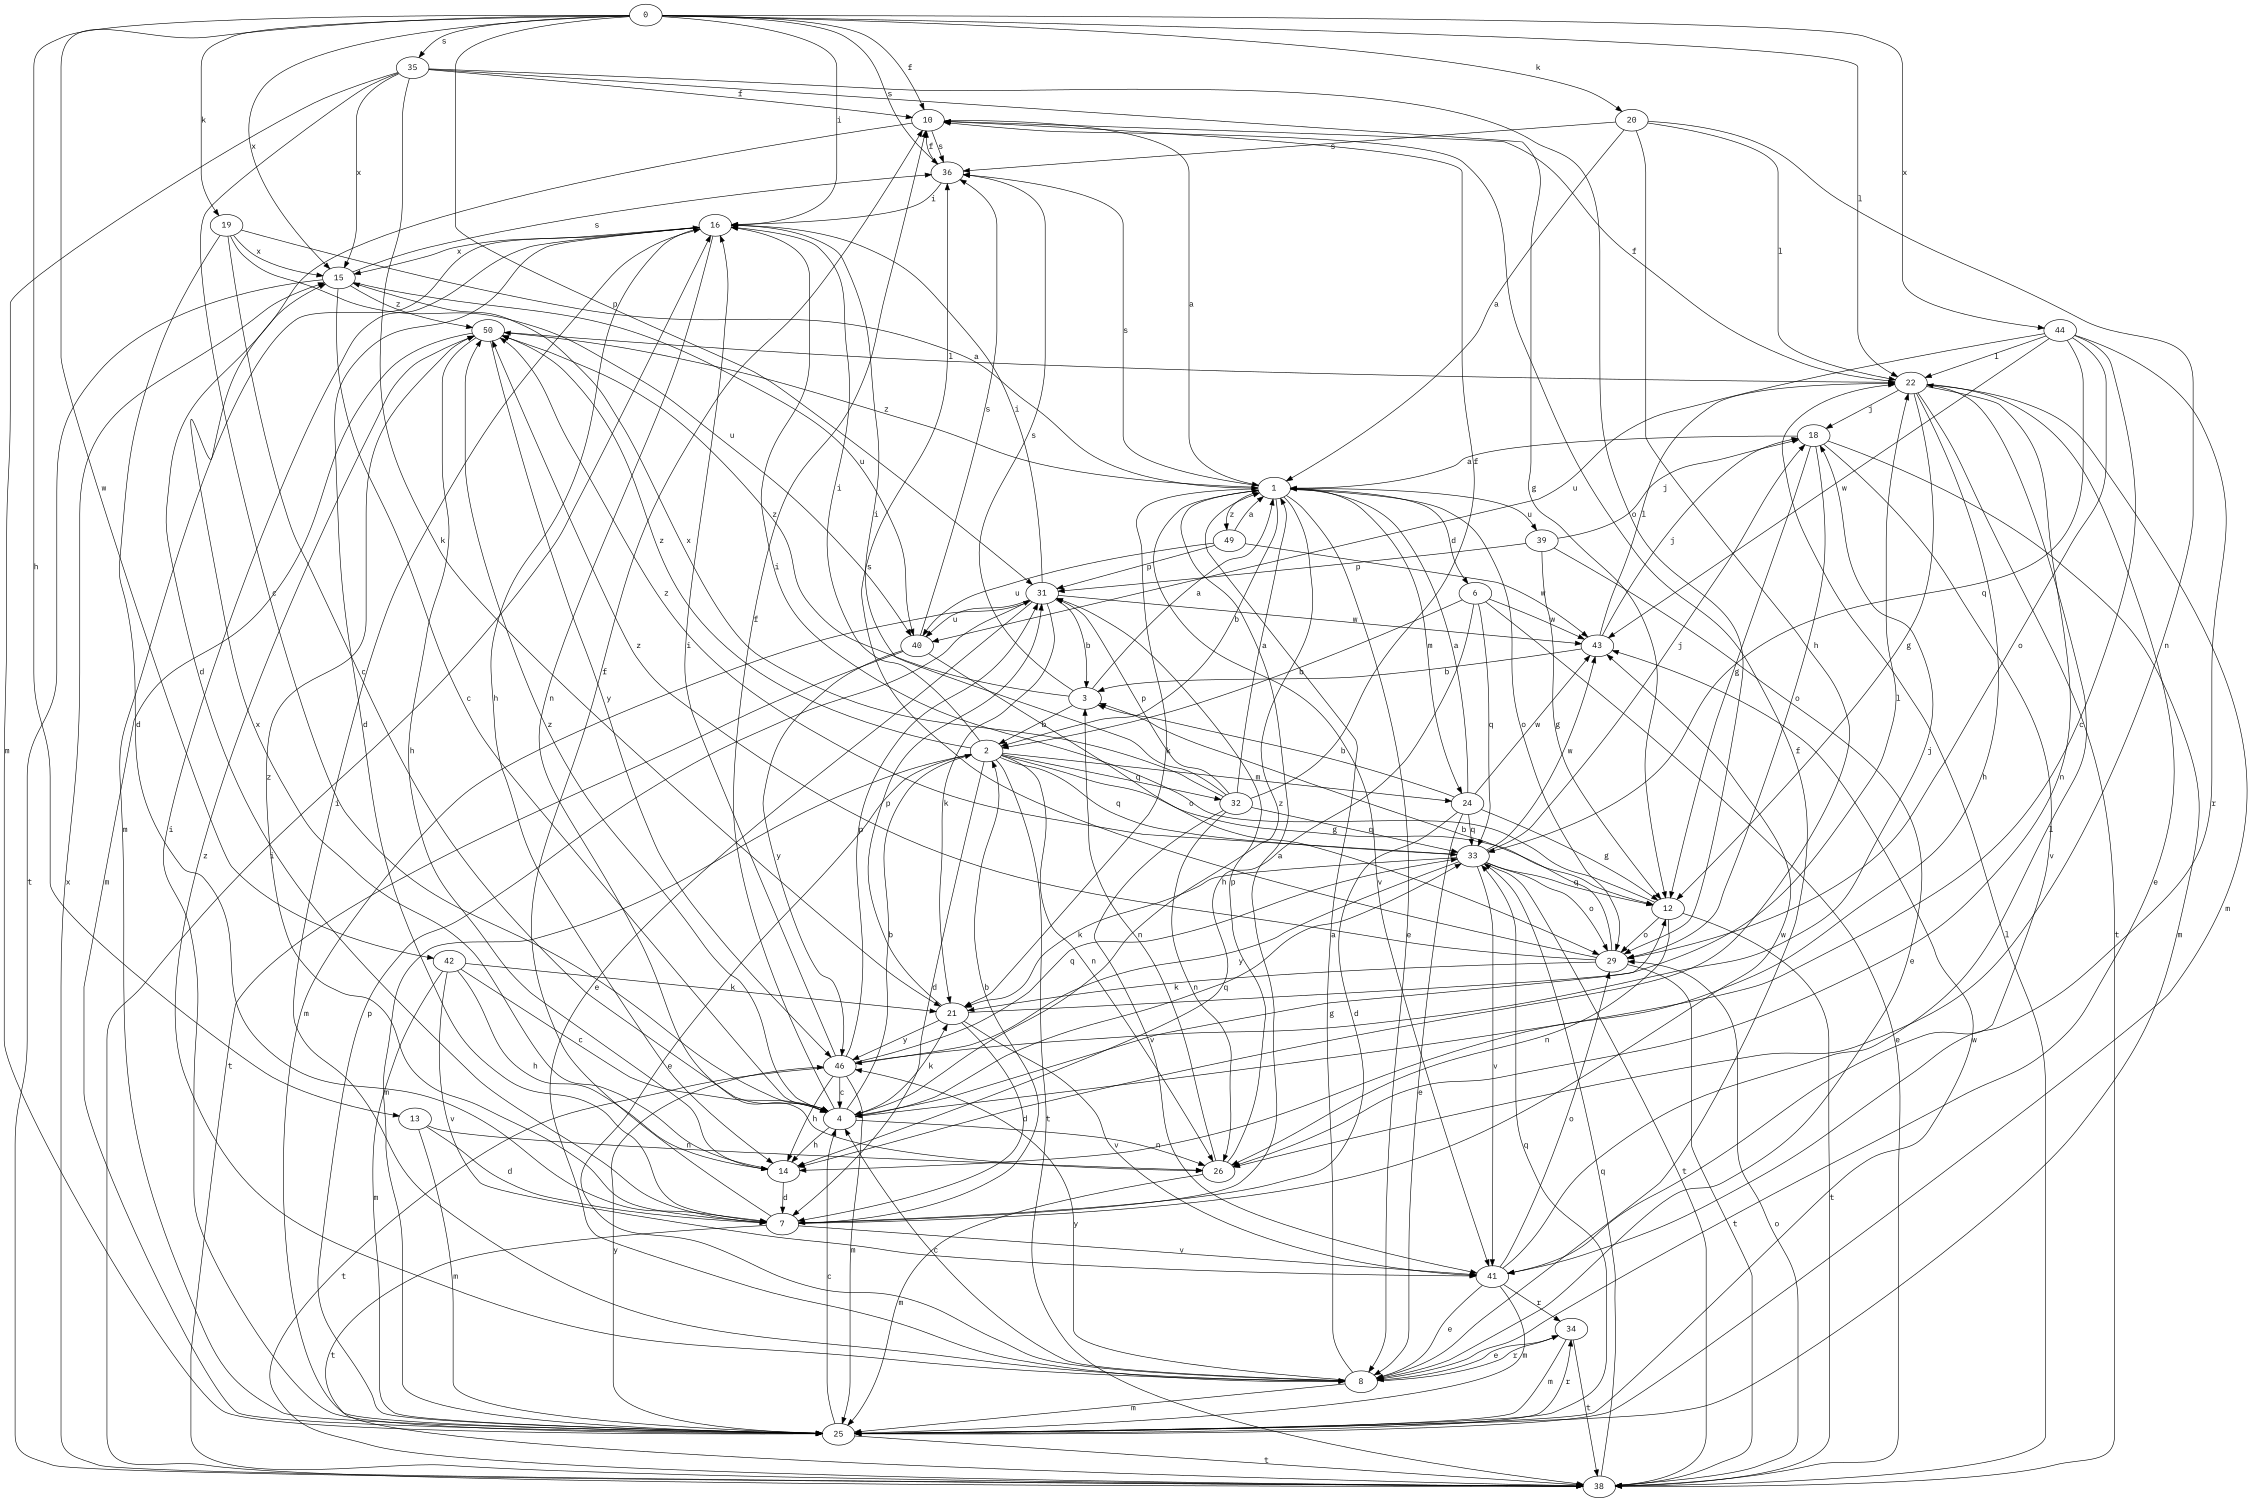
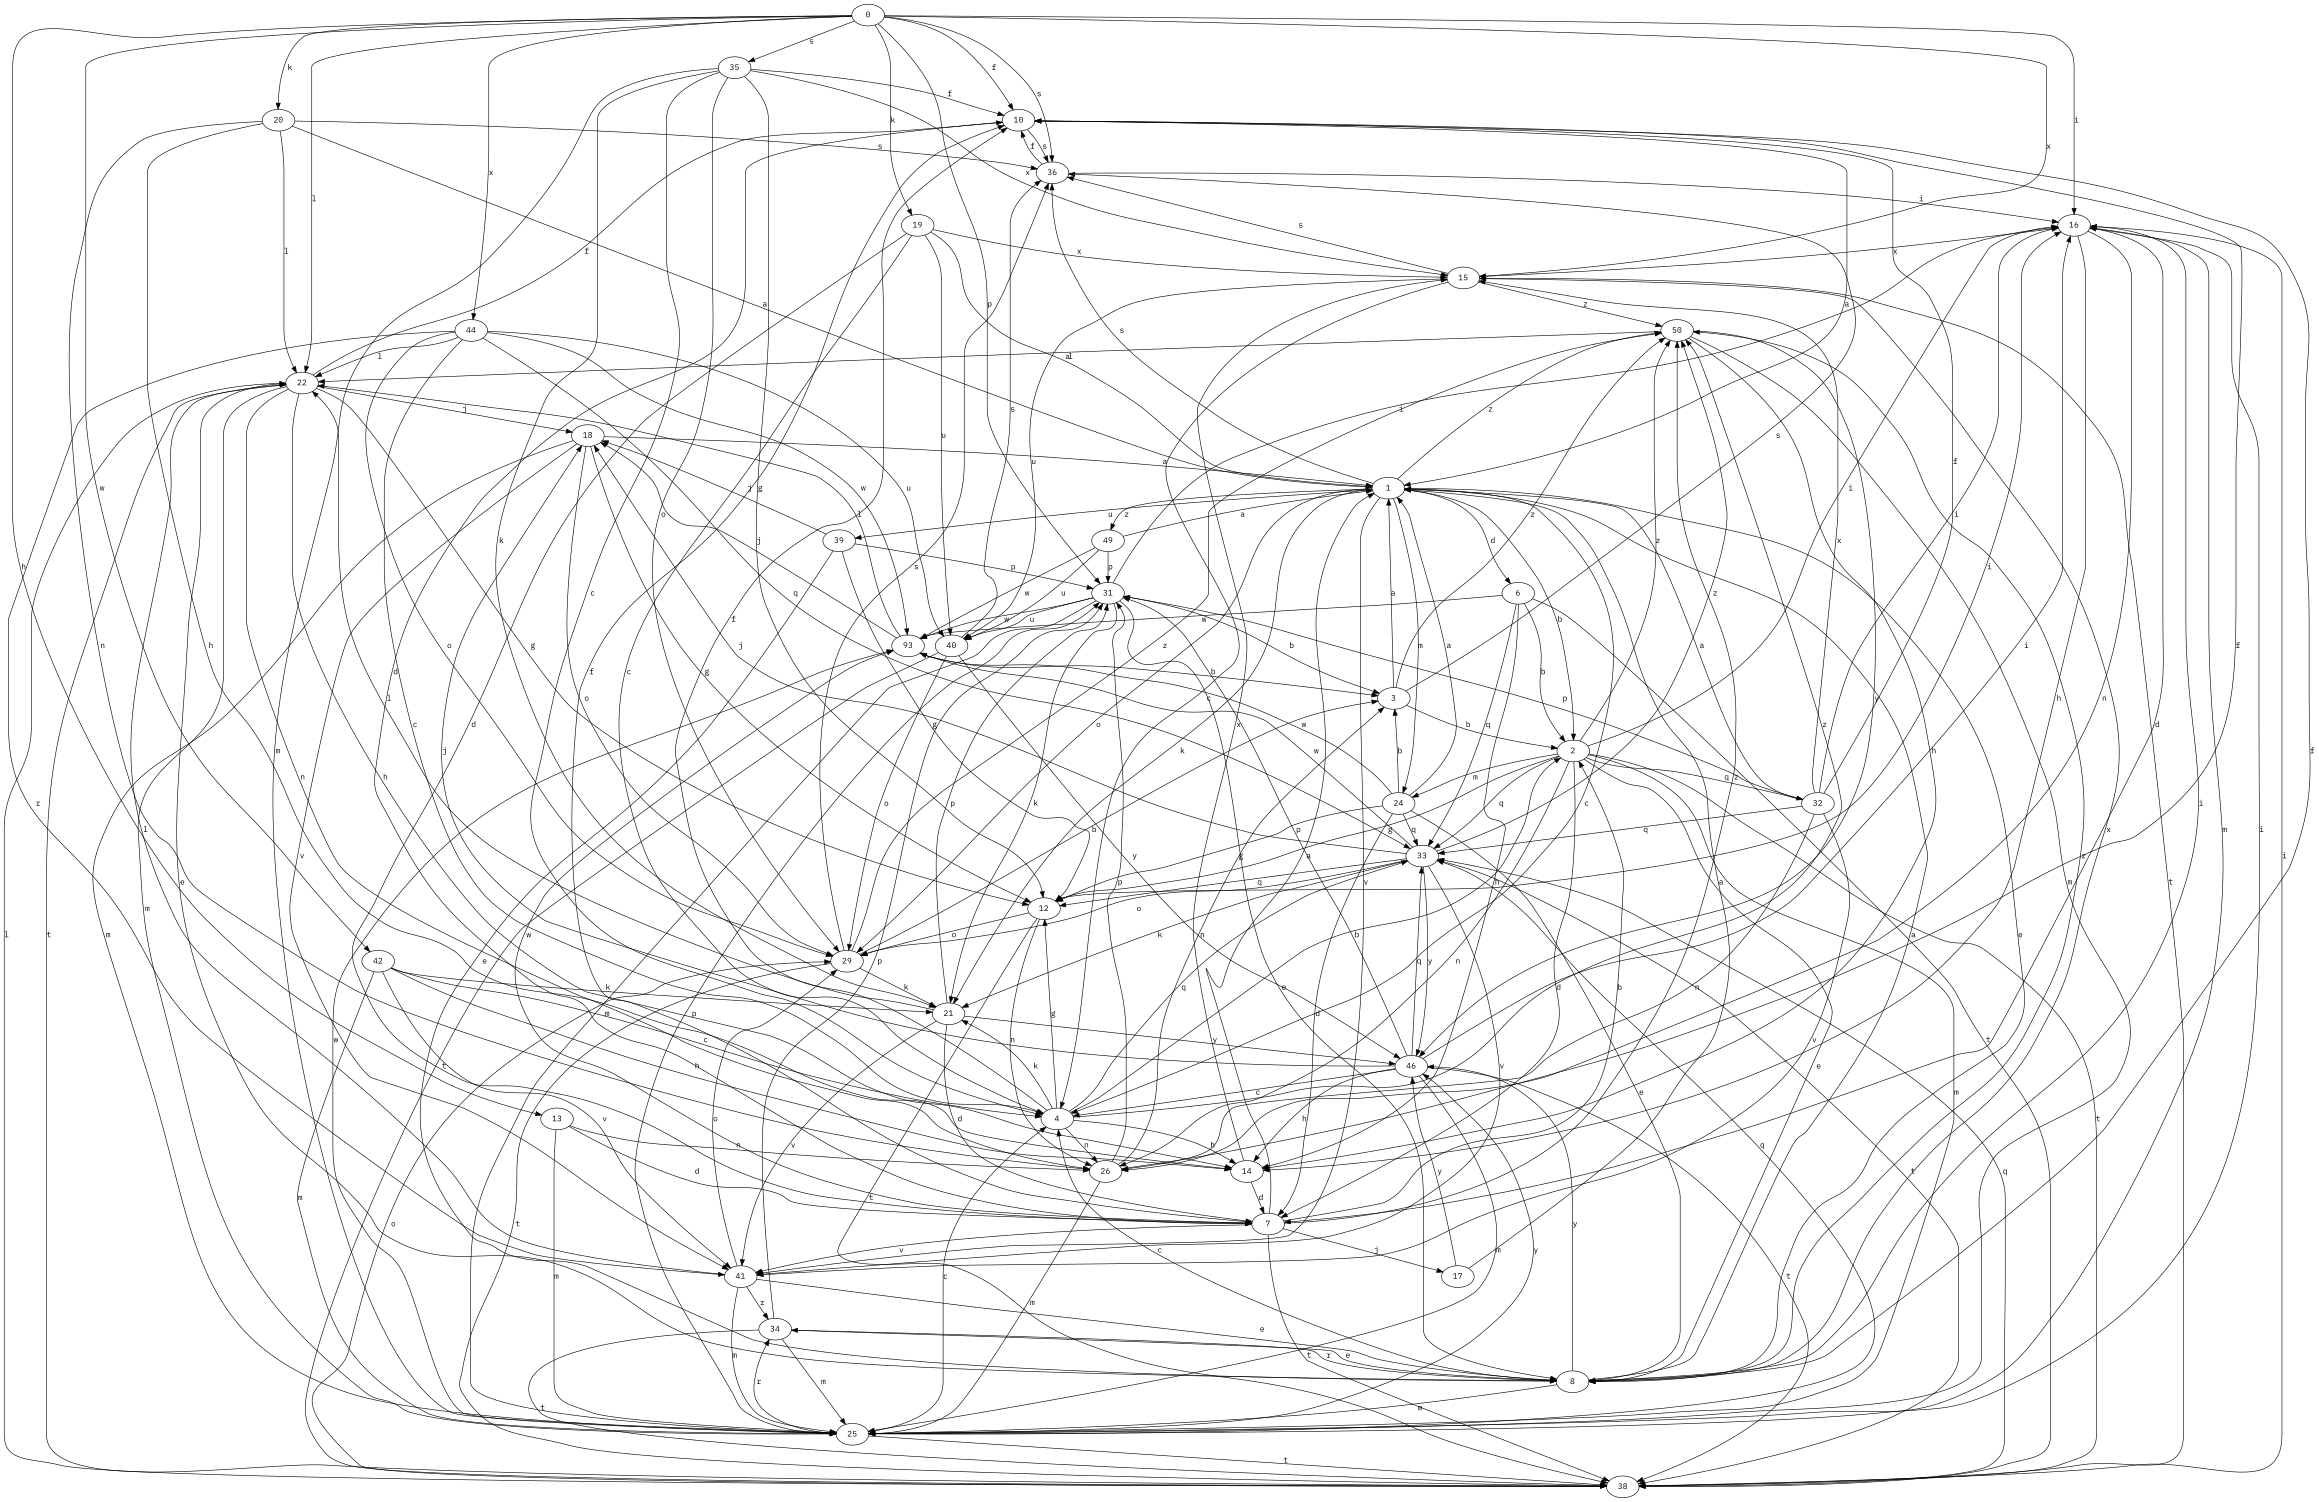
edge "26" -> "10": added, label "f"
node "43": label "43" -> "93"
edge "1" -> "4": label "z" -> "c"
edge "34" -> "31": added, label "p"
edge "6" -> "38": label "e" -> "t"
node "17": added
edge "38" -> "15": now "8" -> "15"
